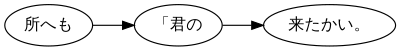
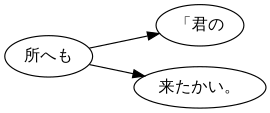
edge "「君の" -> "来たかい。": now "所へも" -> "来たかい。"
